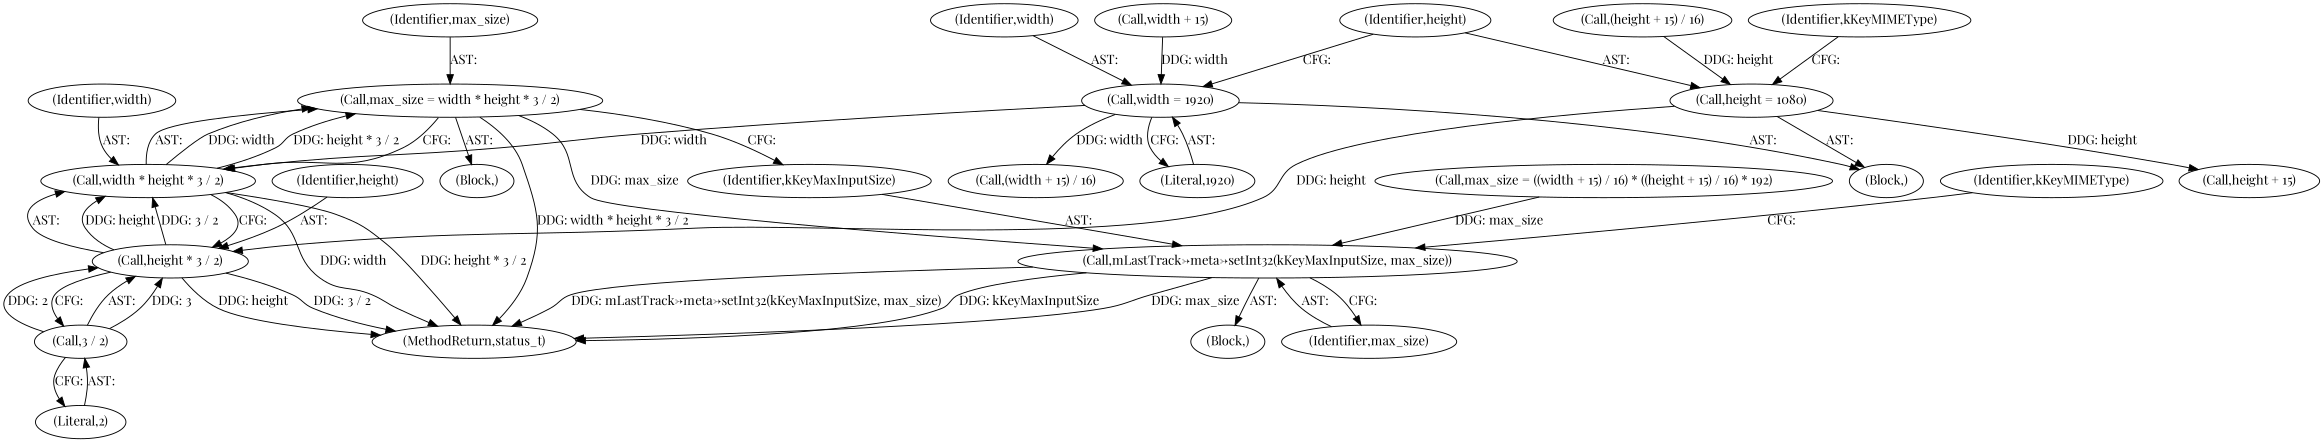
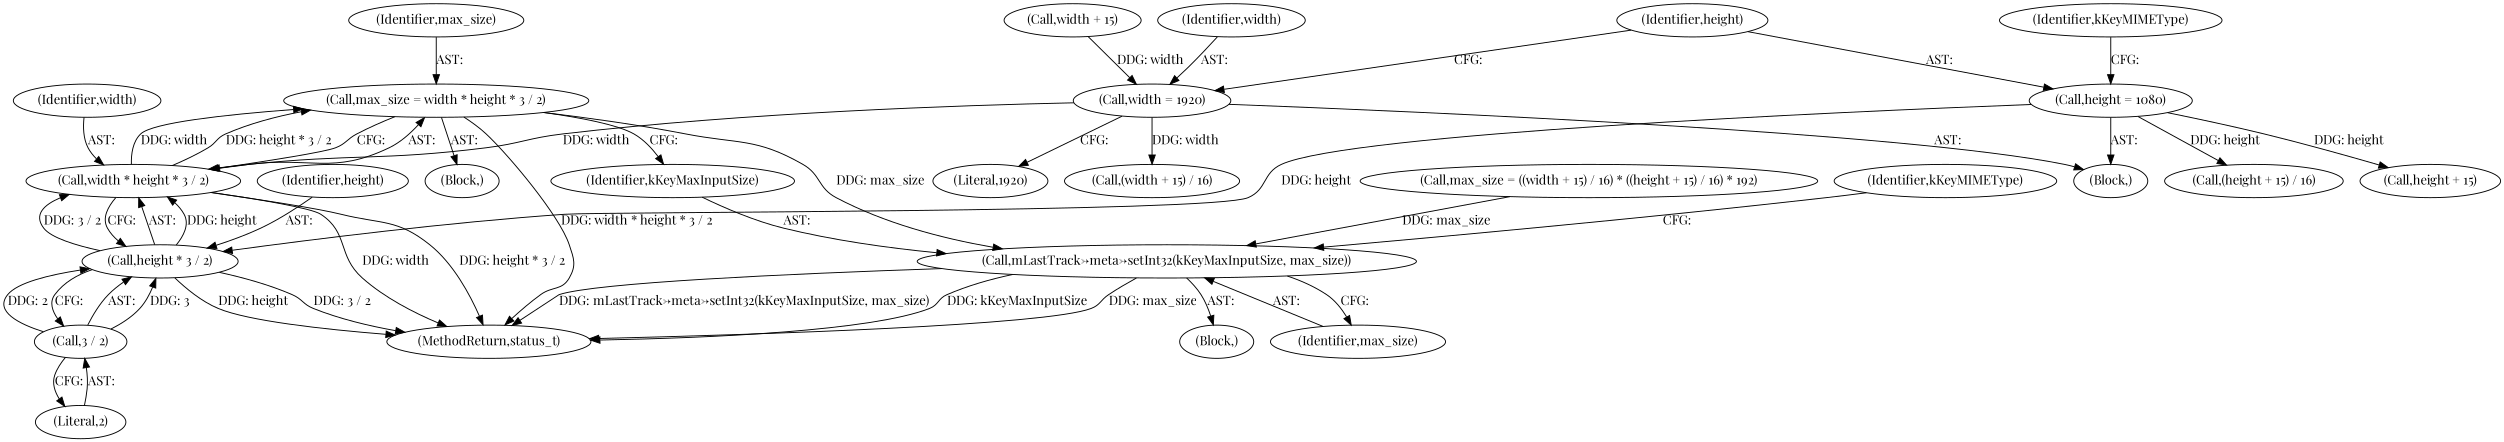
edge "(Call,(height + 15) / 16)" -> "(Call,height = 1080)": reversed
edge "(Literal,1920)" -> "(Call,width = 1920)": removed, label "AST:"
